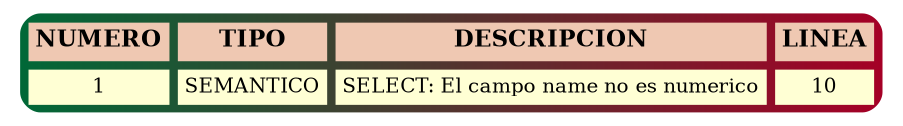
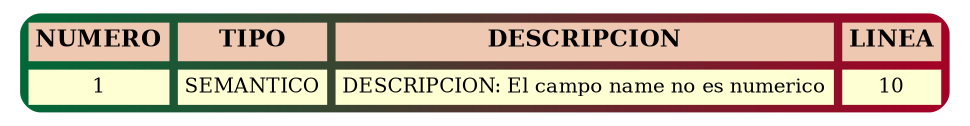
node "NUMERO": text "SELECT: El campo name no es numerico" -> "DESCRIPCION: El campo name no es numerico"
